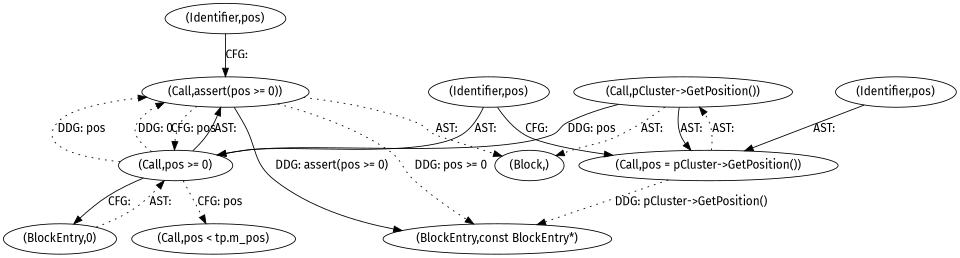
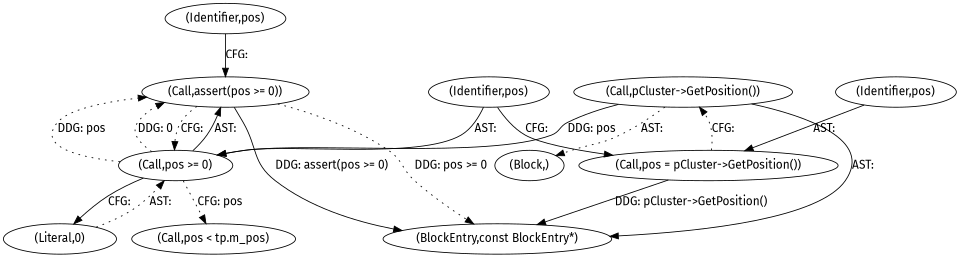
edge "(Call,assert(pos >= 0))" -> "(Block,)": removed, label "AST:"
edge "(Call,pCluster->GetPosition())" -> "(Call,pos = pCluster->GetPosition())": now "(Call,pCluster->GetPosition())" -> "(BlockEntry,const BlockEntry*)"
edge "(Call,assert(pos >= 0))" -> "(Call,pos >= 0)": label "CFG: pos" -> "CFG: "
edge "(Call,pos = pCluster->GetPosition())" -> "(Call,pCluster->GetPosition())": label "AST: " -> "CFG: "
edge "(Call,pos = pCluster->GetPosition())" -> "(BlockEntry,const BlockEntry*)": style dotted -> solid
node "(BlockEntry,0)": label "(BlockEntry,0)" -> "(Literal,0)"
